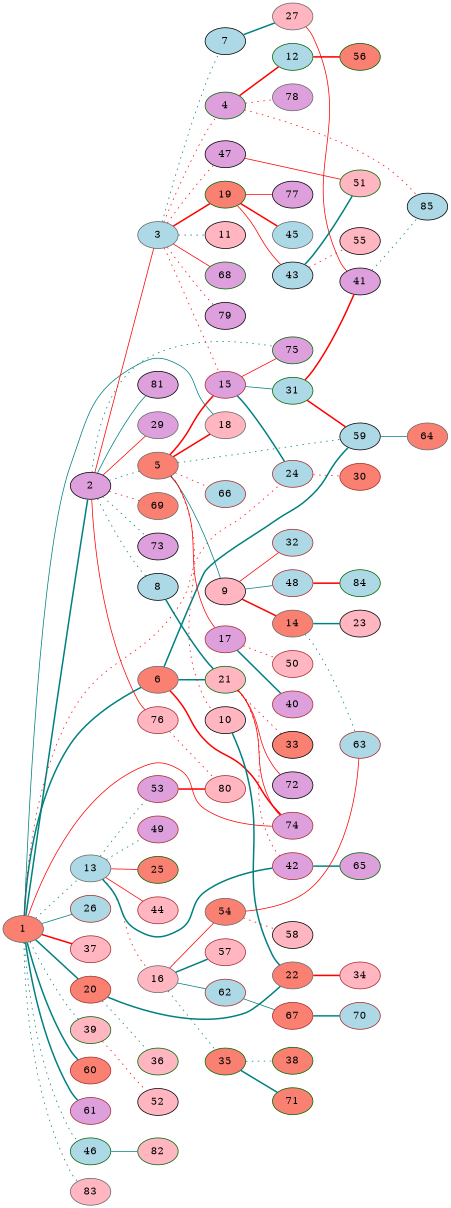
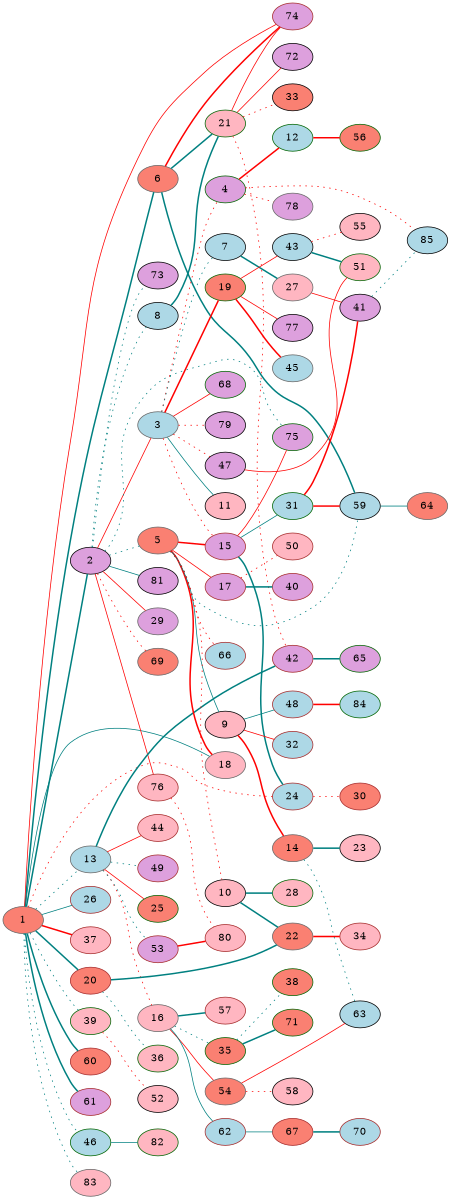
edge "3" -- "11": style dotted -> solid
node "63": color brown -> black
node "28": added
